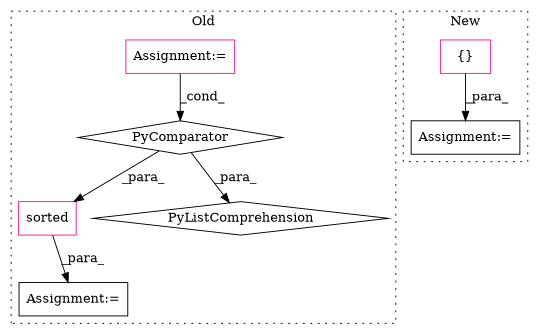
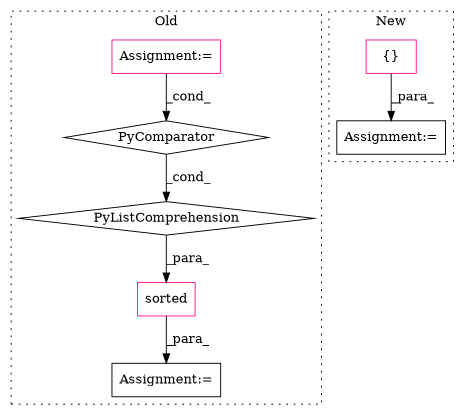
edge "PyComparator" -> "sorted": now "PyListComprehension" -> "sorted"
edge "PyComparator" -> "PyListComprehension": label "_para_" -> "_cond_"
